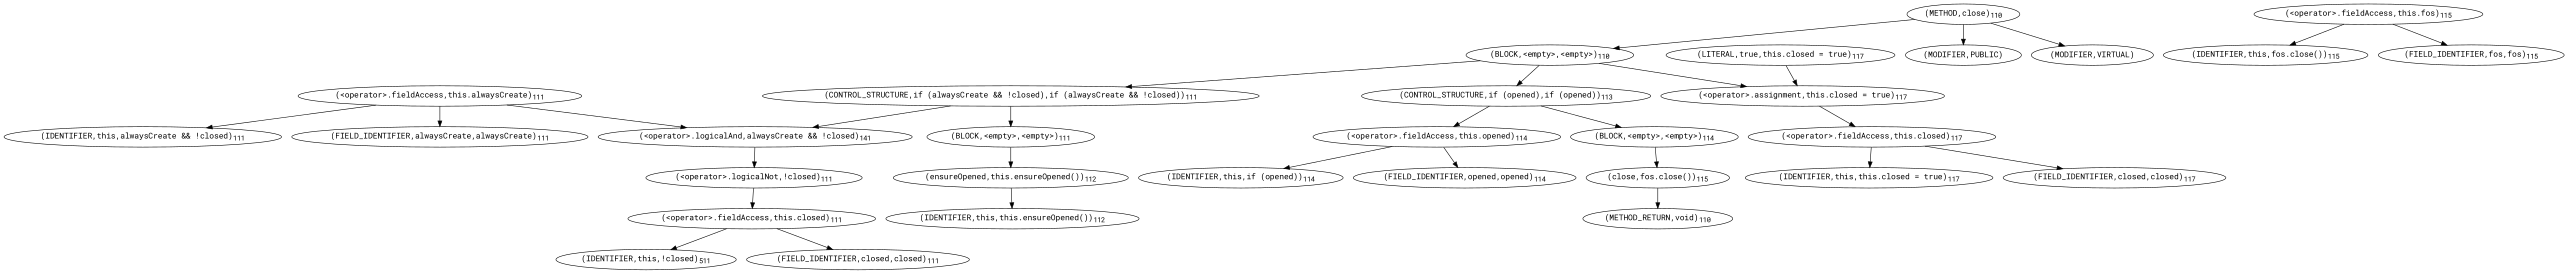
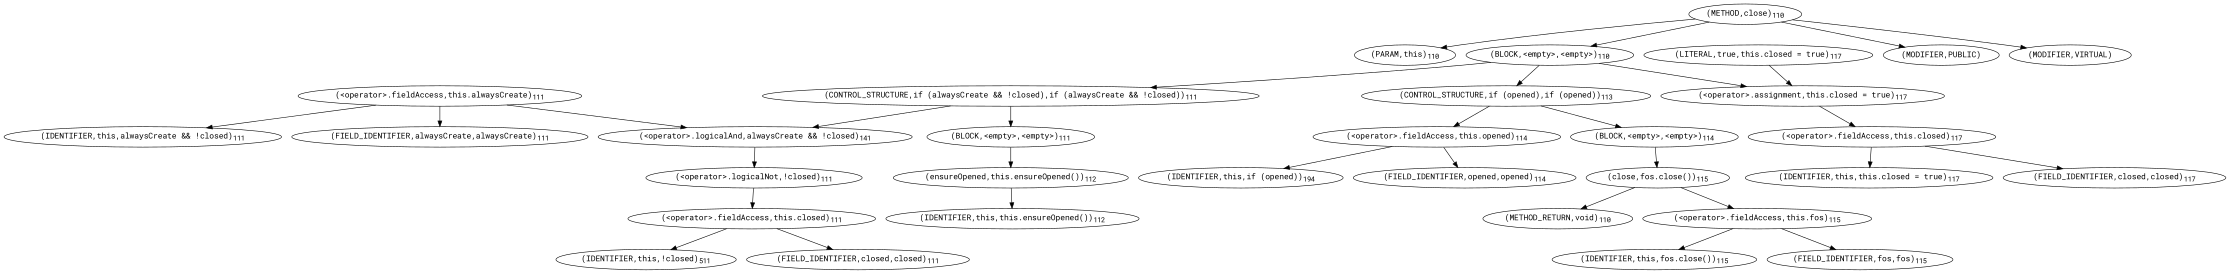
node "(PARAM,this)": added
node "(IDENTIFIER,this,if (opened))": text "114" -> "194"
edge "(close,fos.close())" -> "(<operator>.fieldAccess,this.fos)": added
